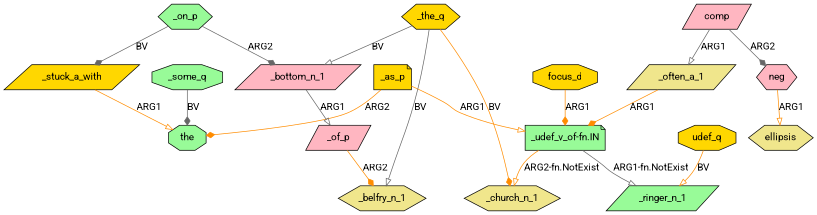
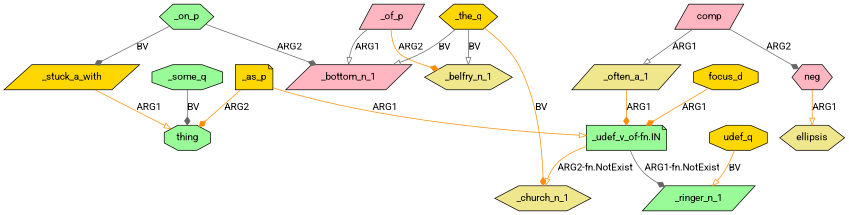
edge "_bottom_n_1" -> "_of_p": reversed
node "the": label "the" -> "thing"
edge "_udef_v_of-fn.IN" -> "_ringer_n_1": arrowhead onormal -> diamond
